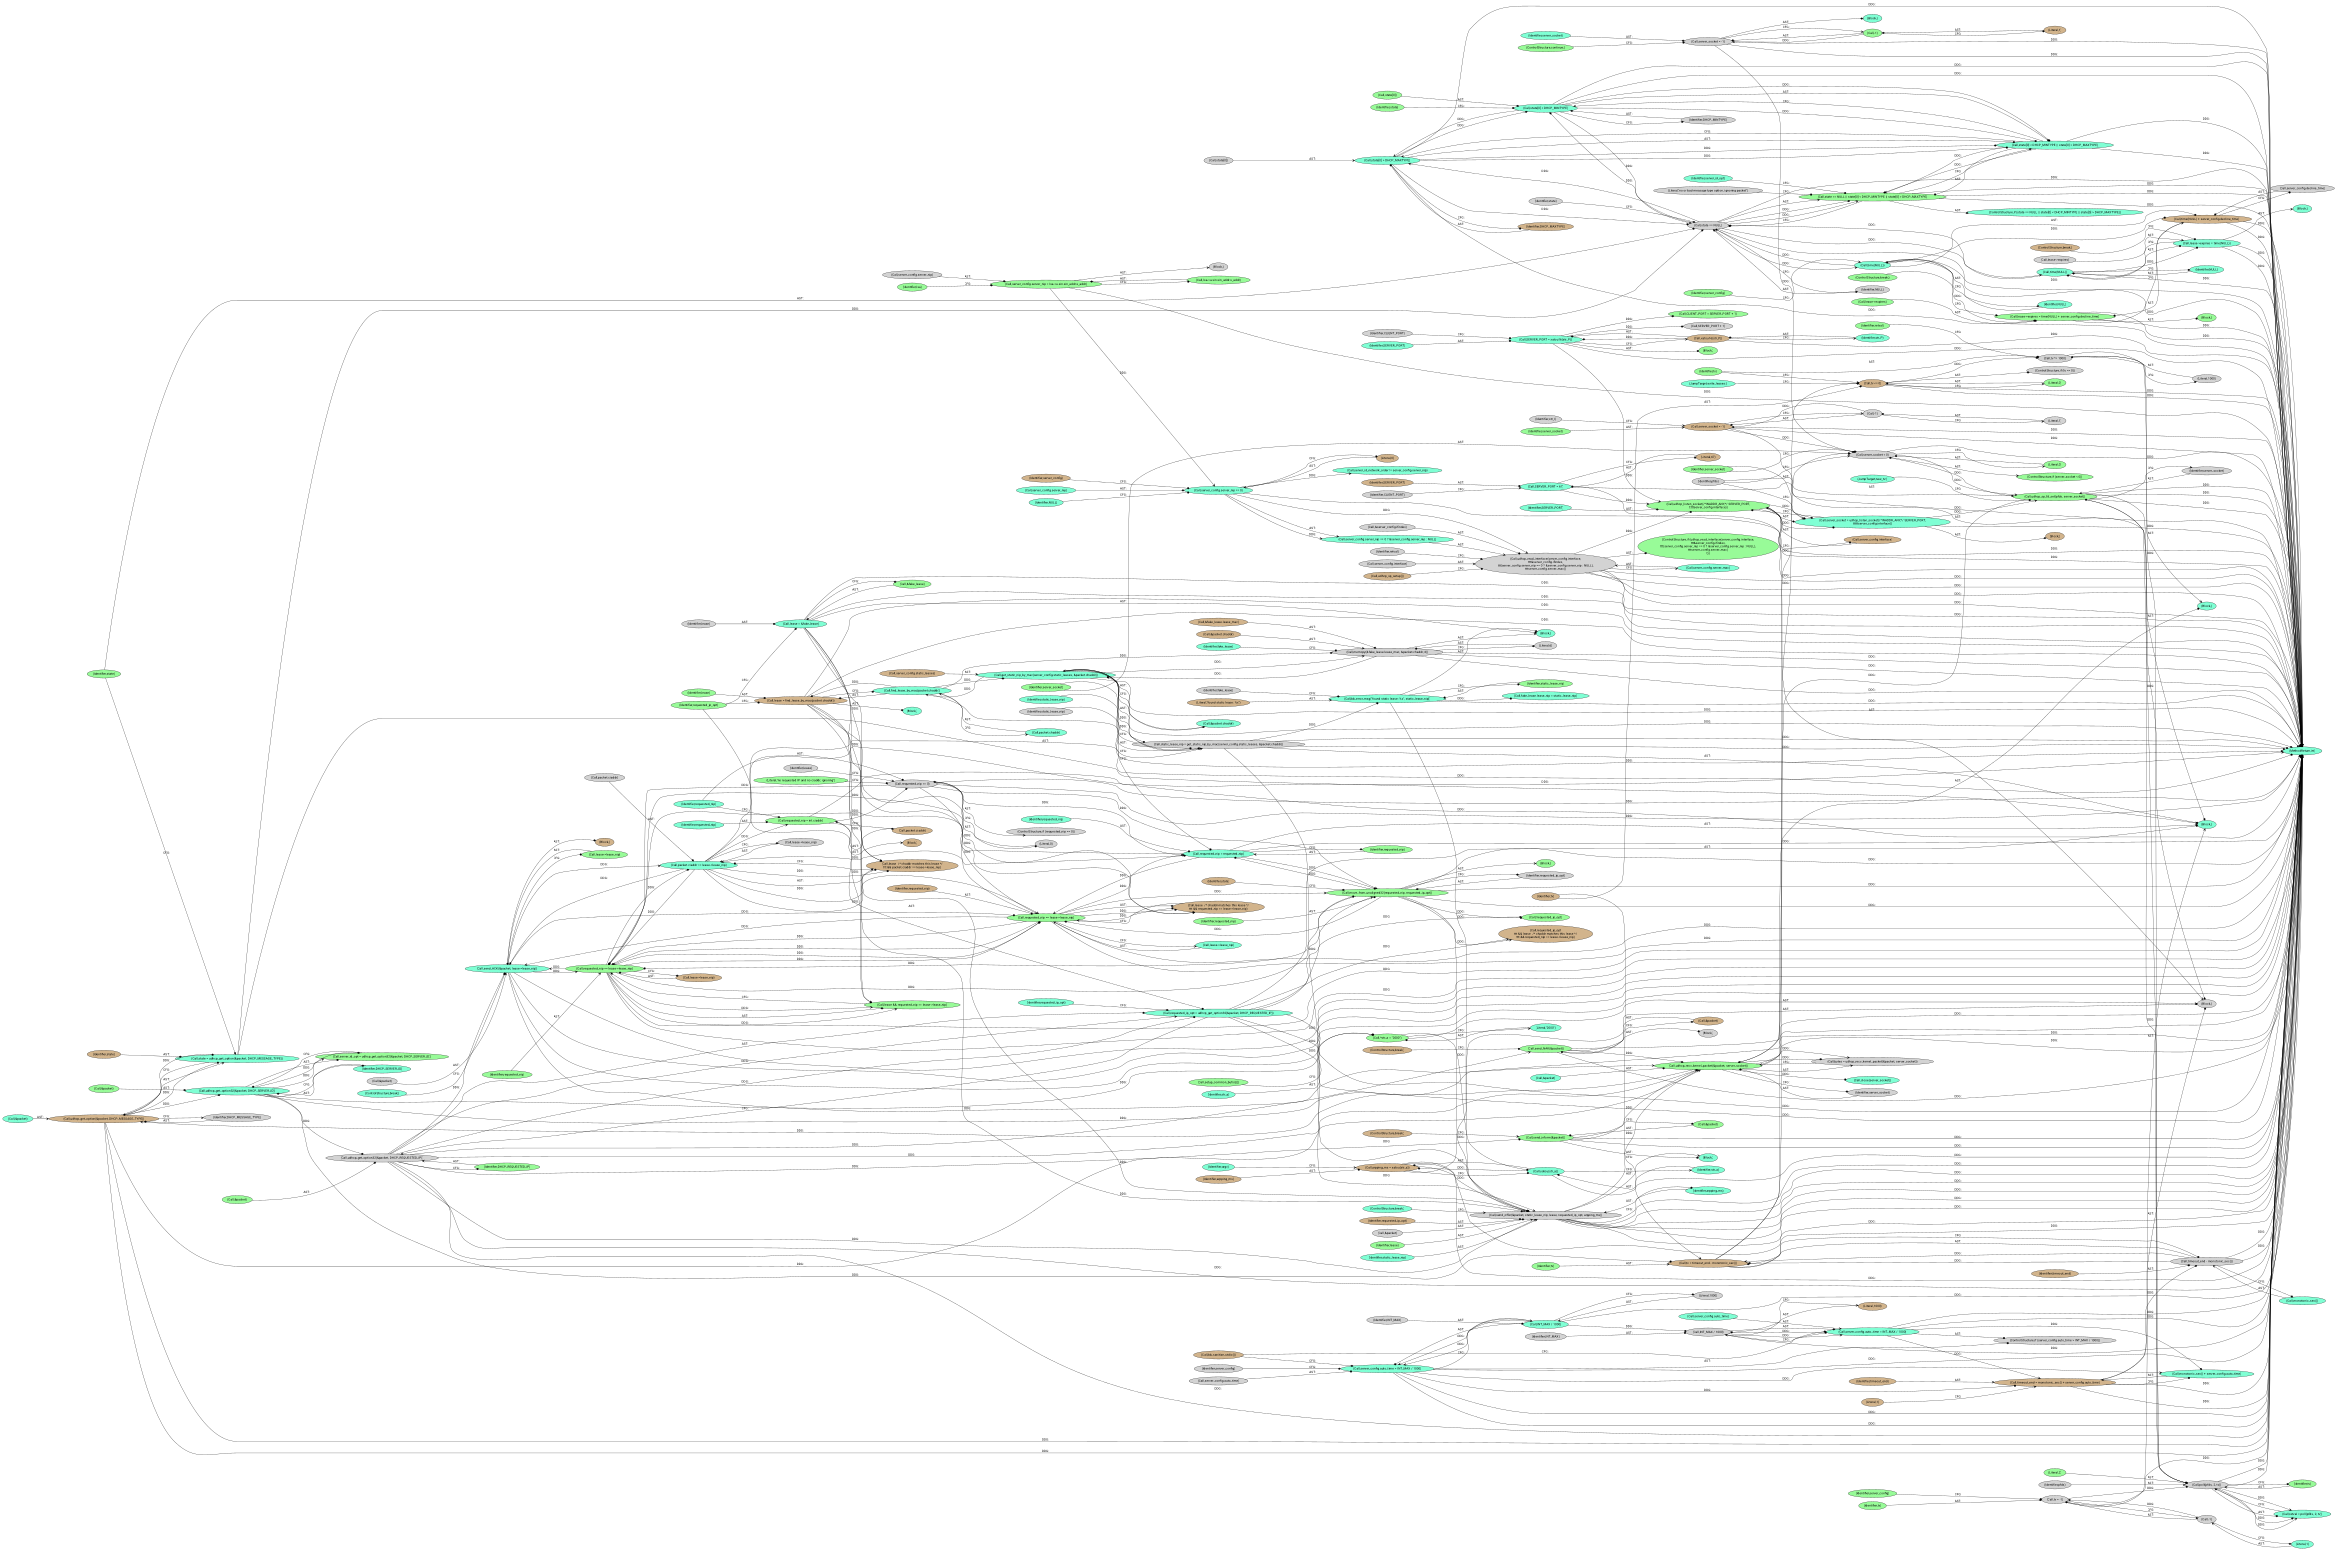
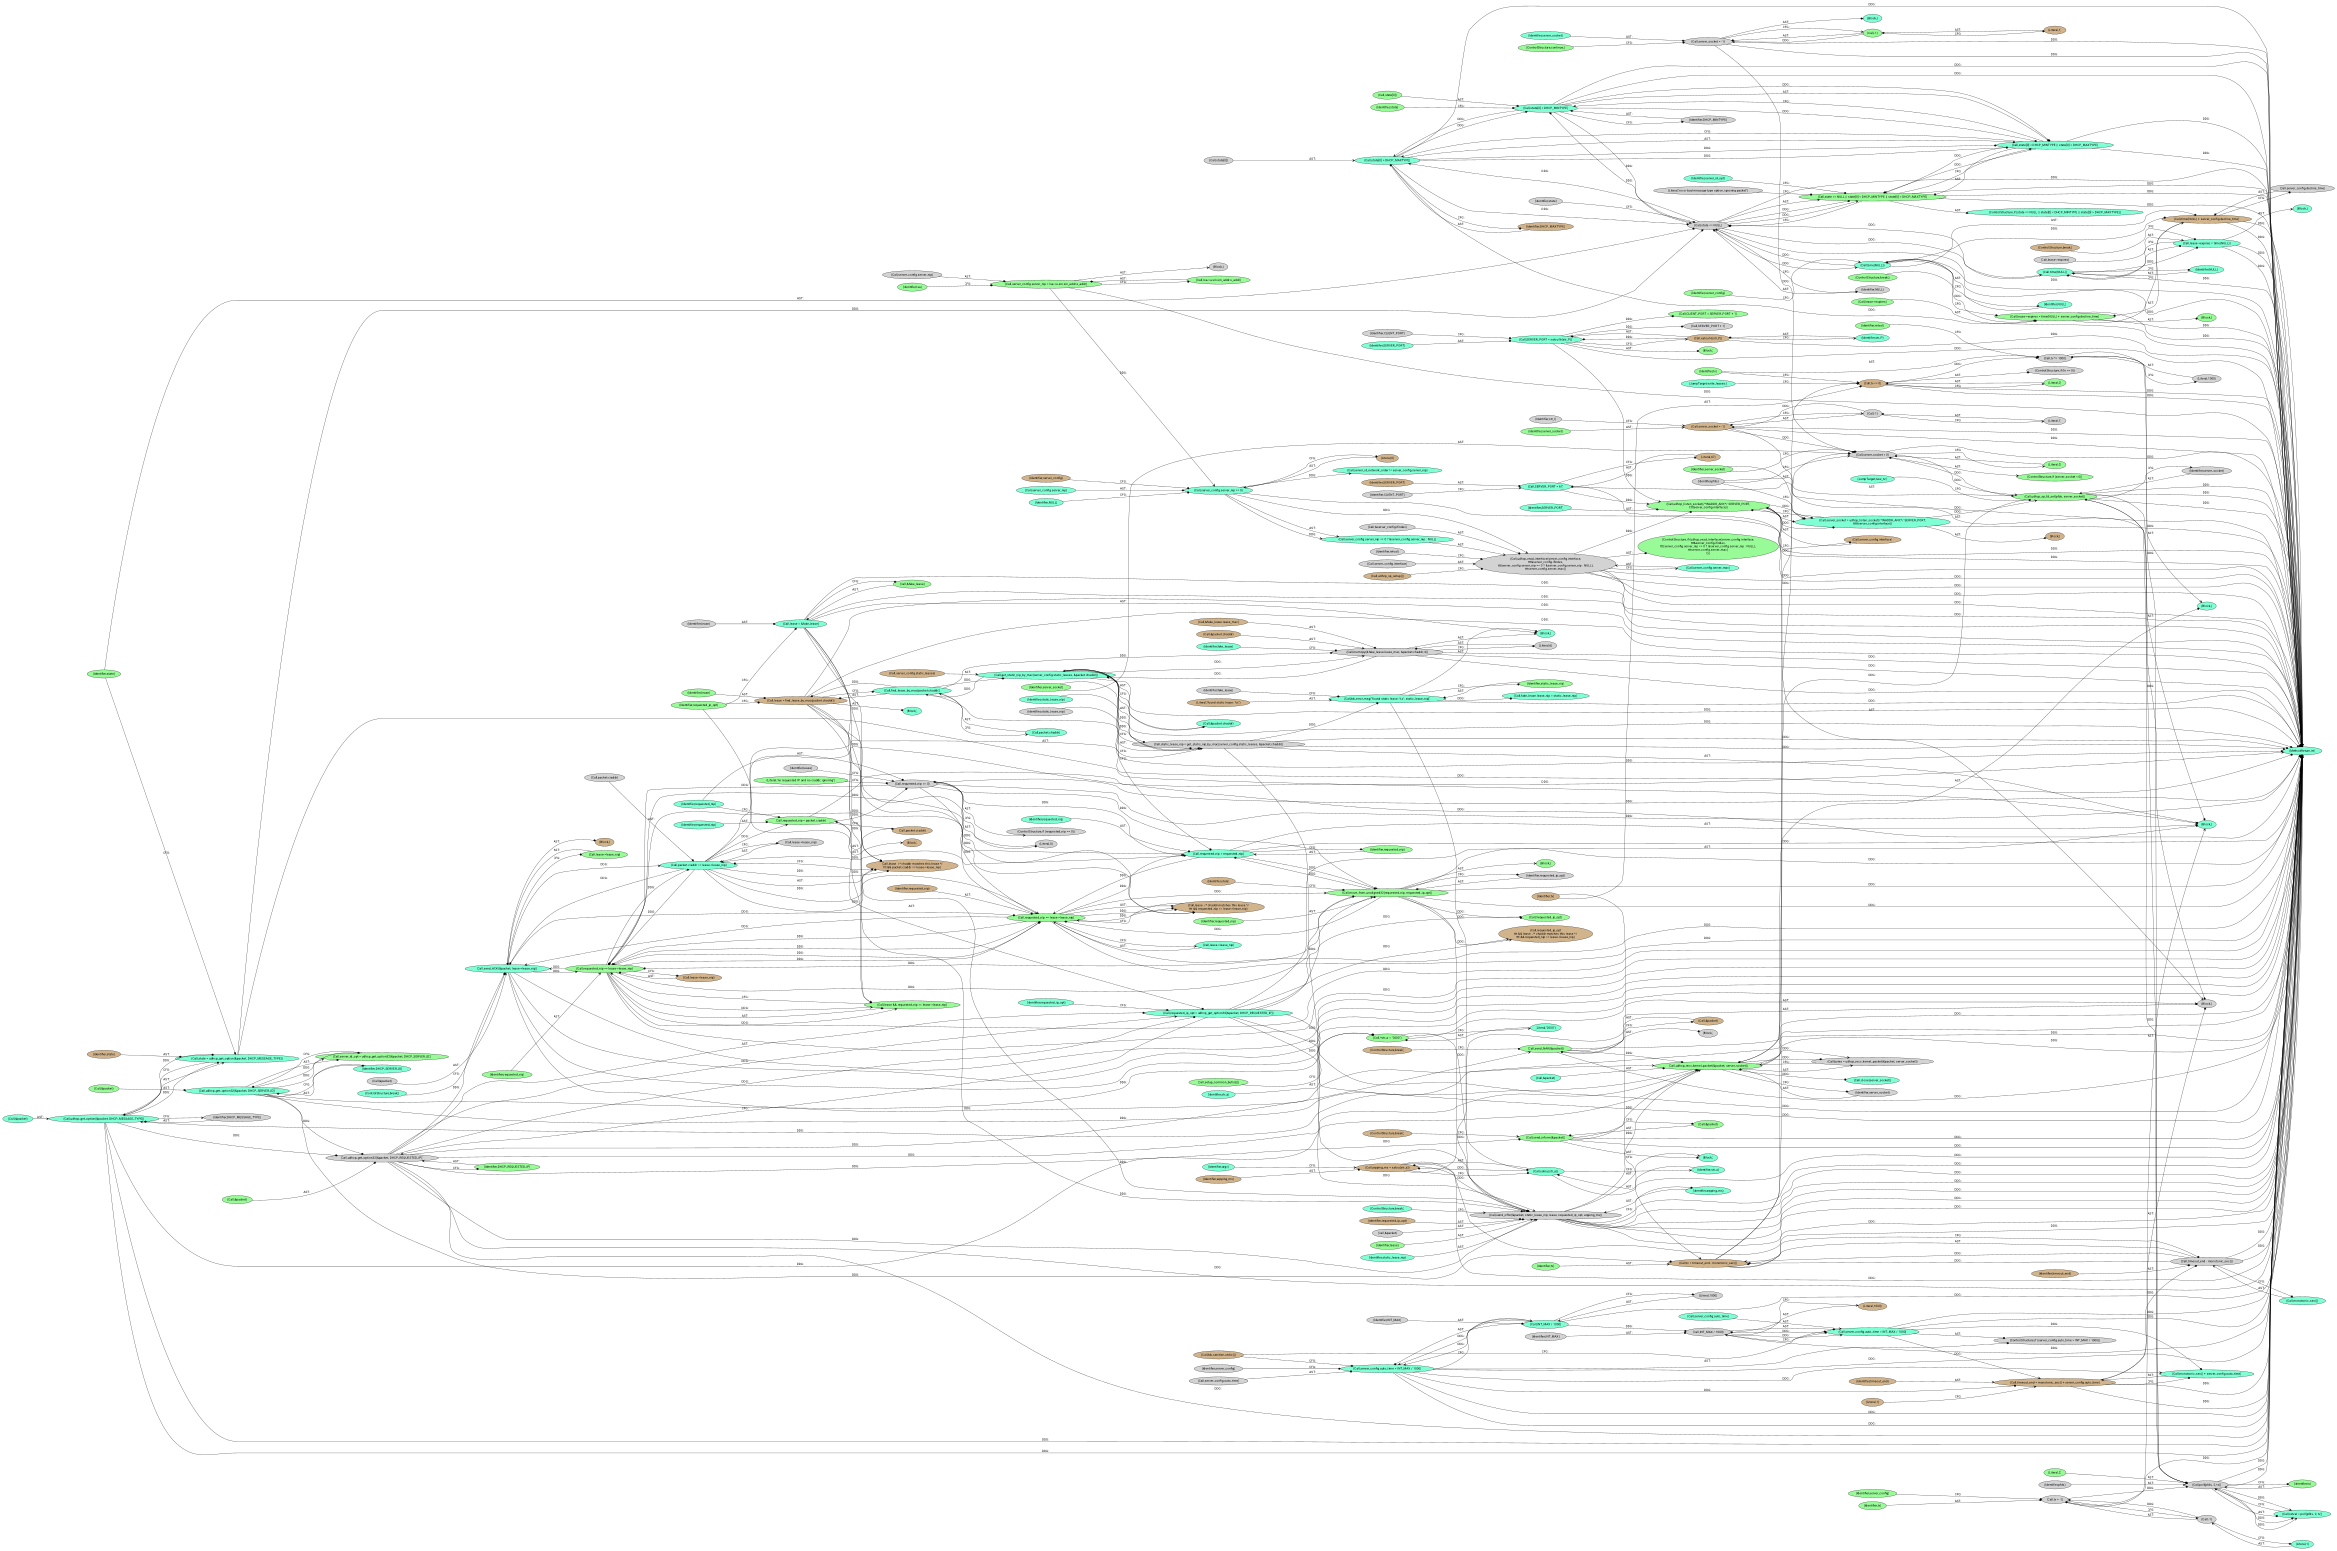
node "(Call,requested_nip = int.ciaddr)": label "(Call,requested_nip = int.ciaddr)" -> "(Call,requested_nip = packet.ciaddr)"
edge "(Call,udhcp_get_option(&packet, DHCP_MESSAGE_TYPE))" -> "(Call,udhcp_get_option32(&packet, DHCP_SERVER_ID))": now "(Call,udhcp_get_option(&packet, DHCP_MESSAGE_TYPE))" -> "(Call,udhcp_get_option32(&packet, DHCP_REQUESTED_IP))"
node "(Call,udhcp_get_option(&packet, DHCP_MESSAGE_TYPE))": fillcolor tan -> aquamarine
